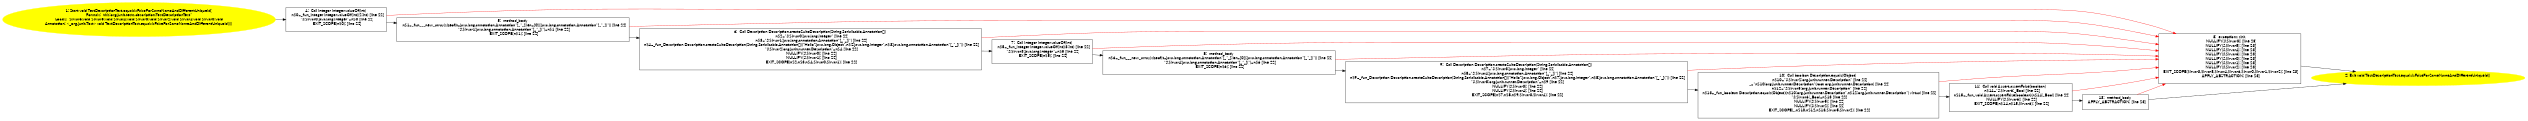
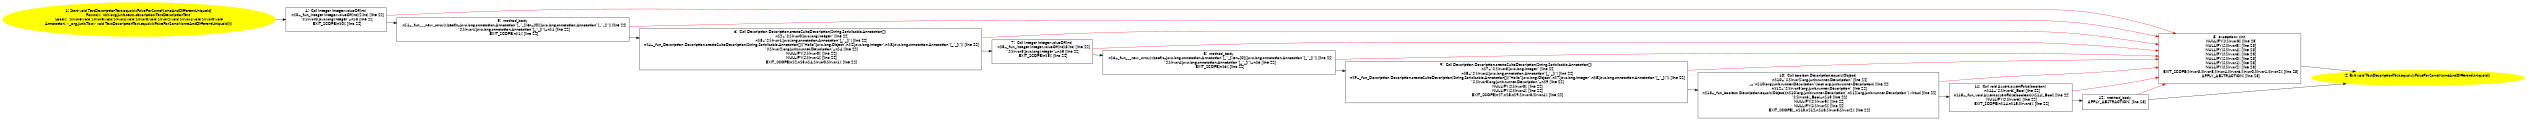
node "13:  method_body APPLY_ABSTRACTION; [line 23]": label "13:  method_body APPLY_ABSTRACTION; [line 23]" -> "12:  method_body APPLY_ABSTRACTION; [line 23]"
